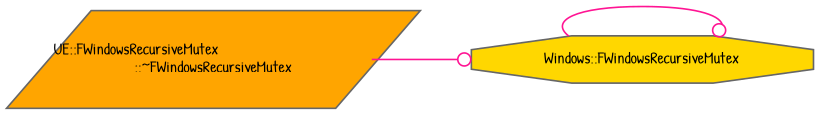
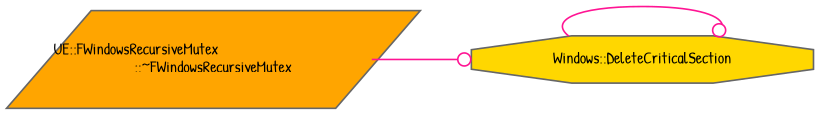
node "Windows::FWindowsRecursiveMutex": label "Windows::FWindowsRecursiveMutex" -> "Windows::DeleteCriticalSection"
